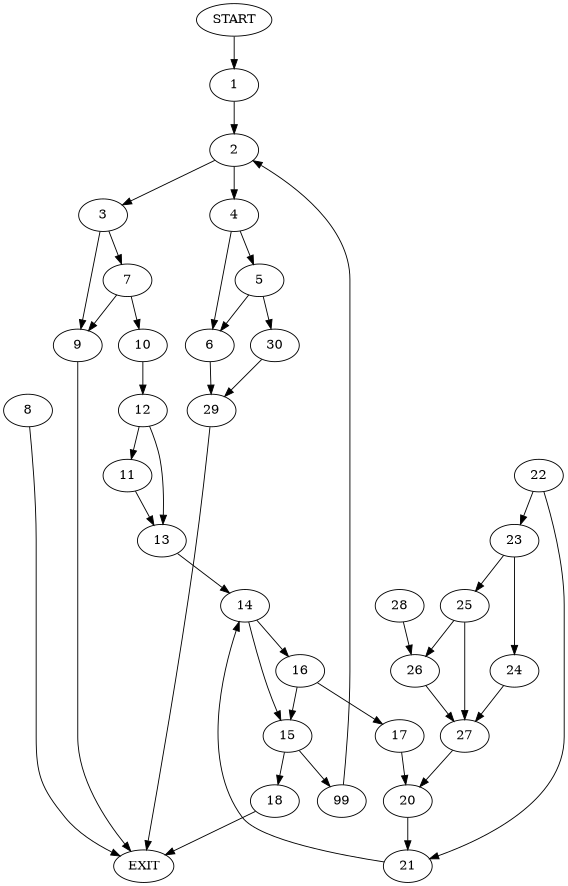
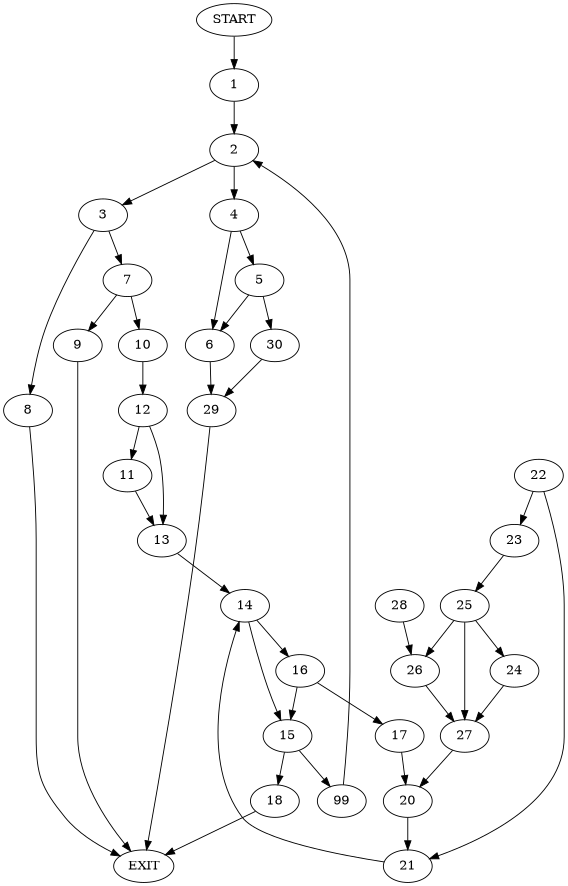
edge "3" -> "9": now "3" -> "8"
edge "23" -> "24": now "25" -> "24"
